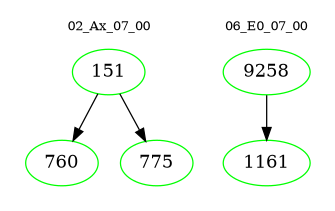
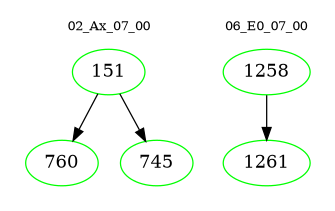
node "9258": label "9258" -> "1258"
node "775": label "775" -> "745"
node "1161": label "1161" -> "1261"
